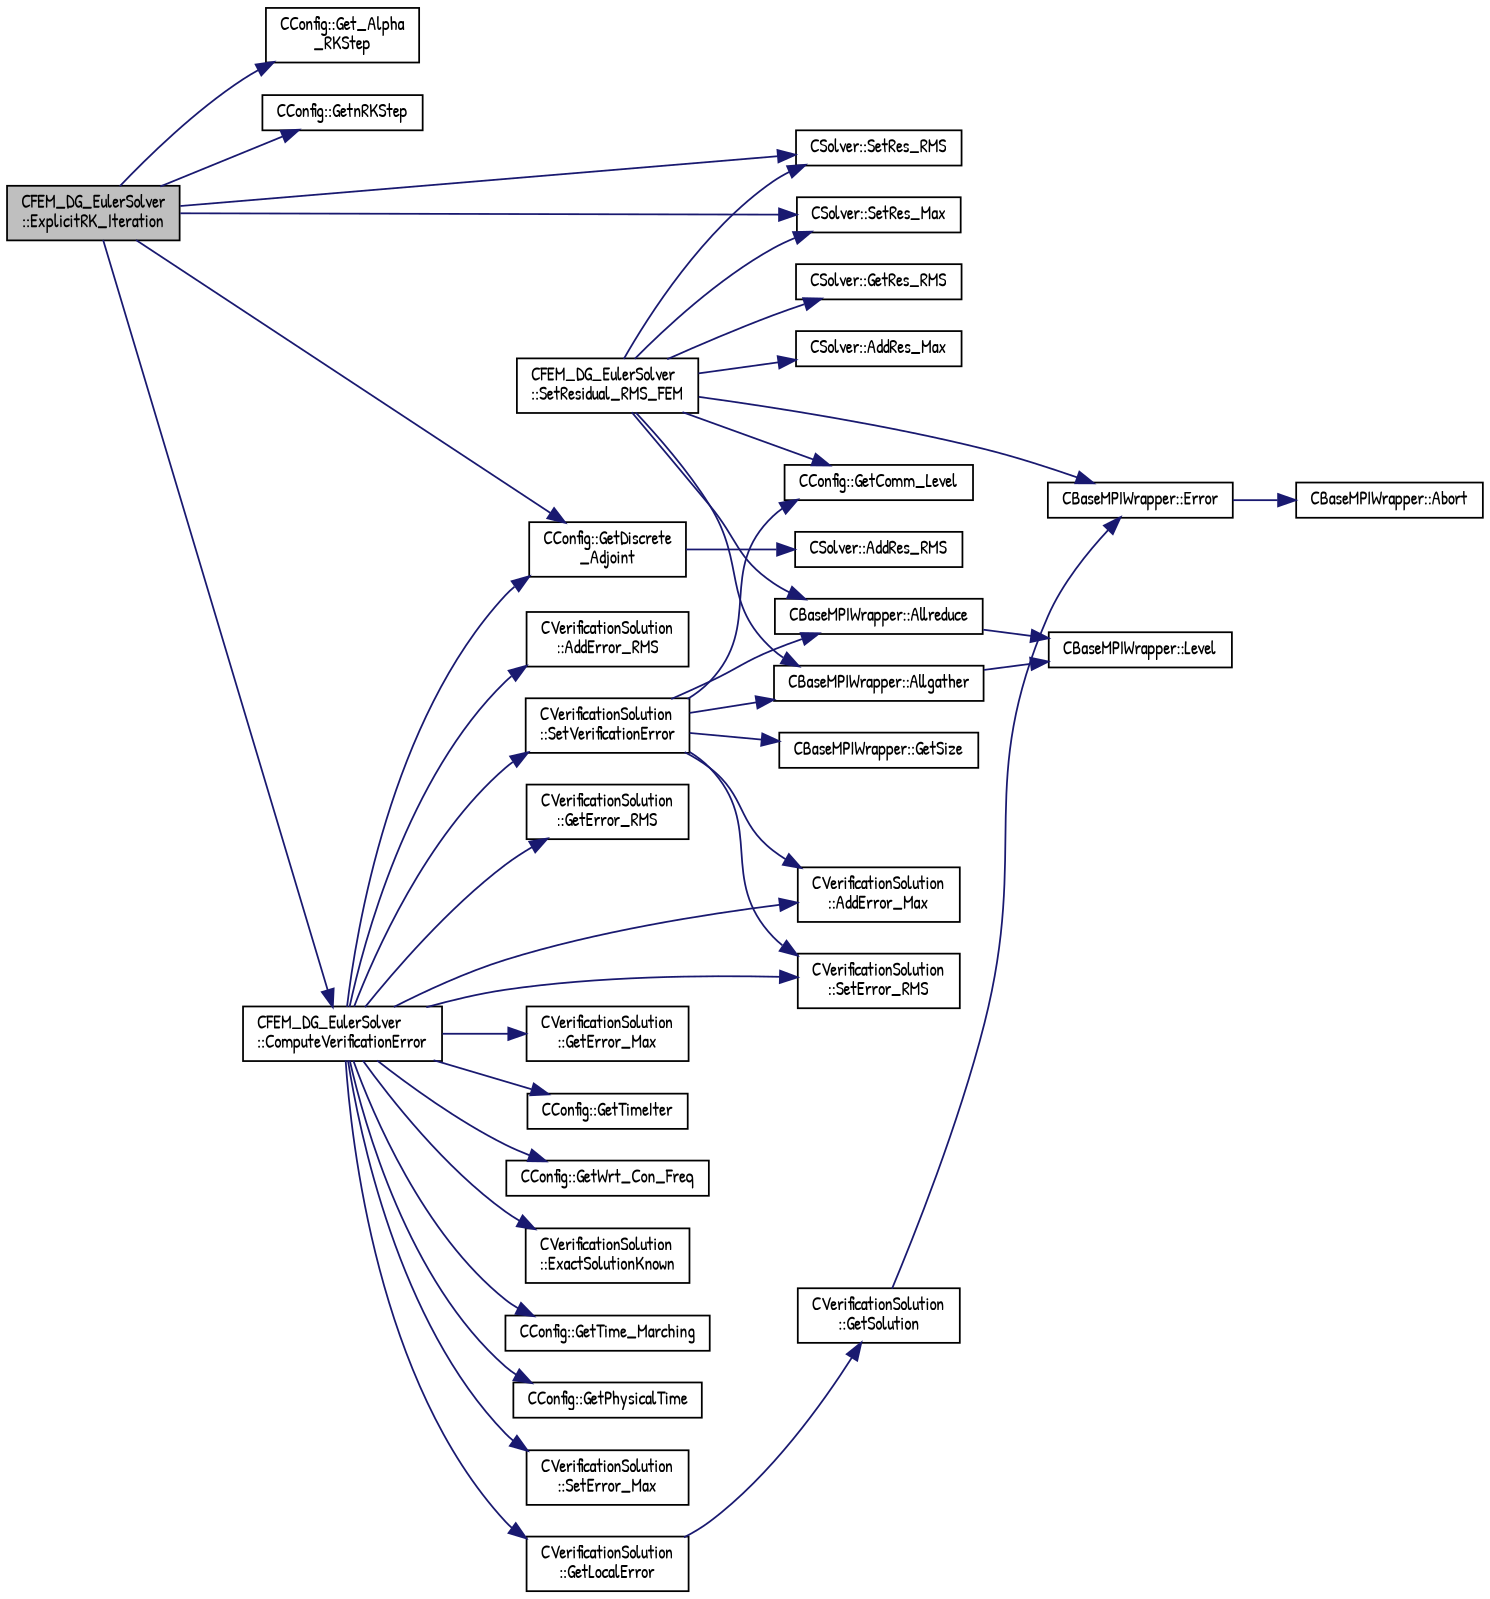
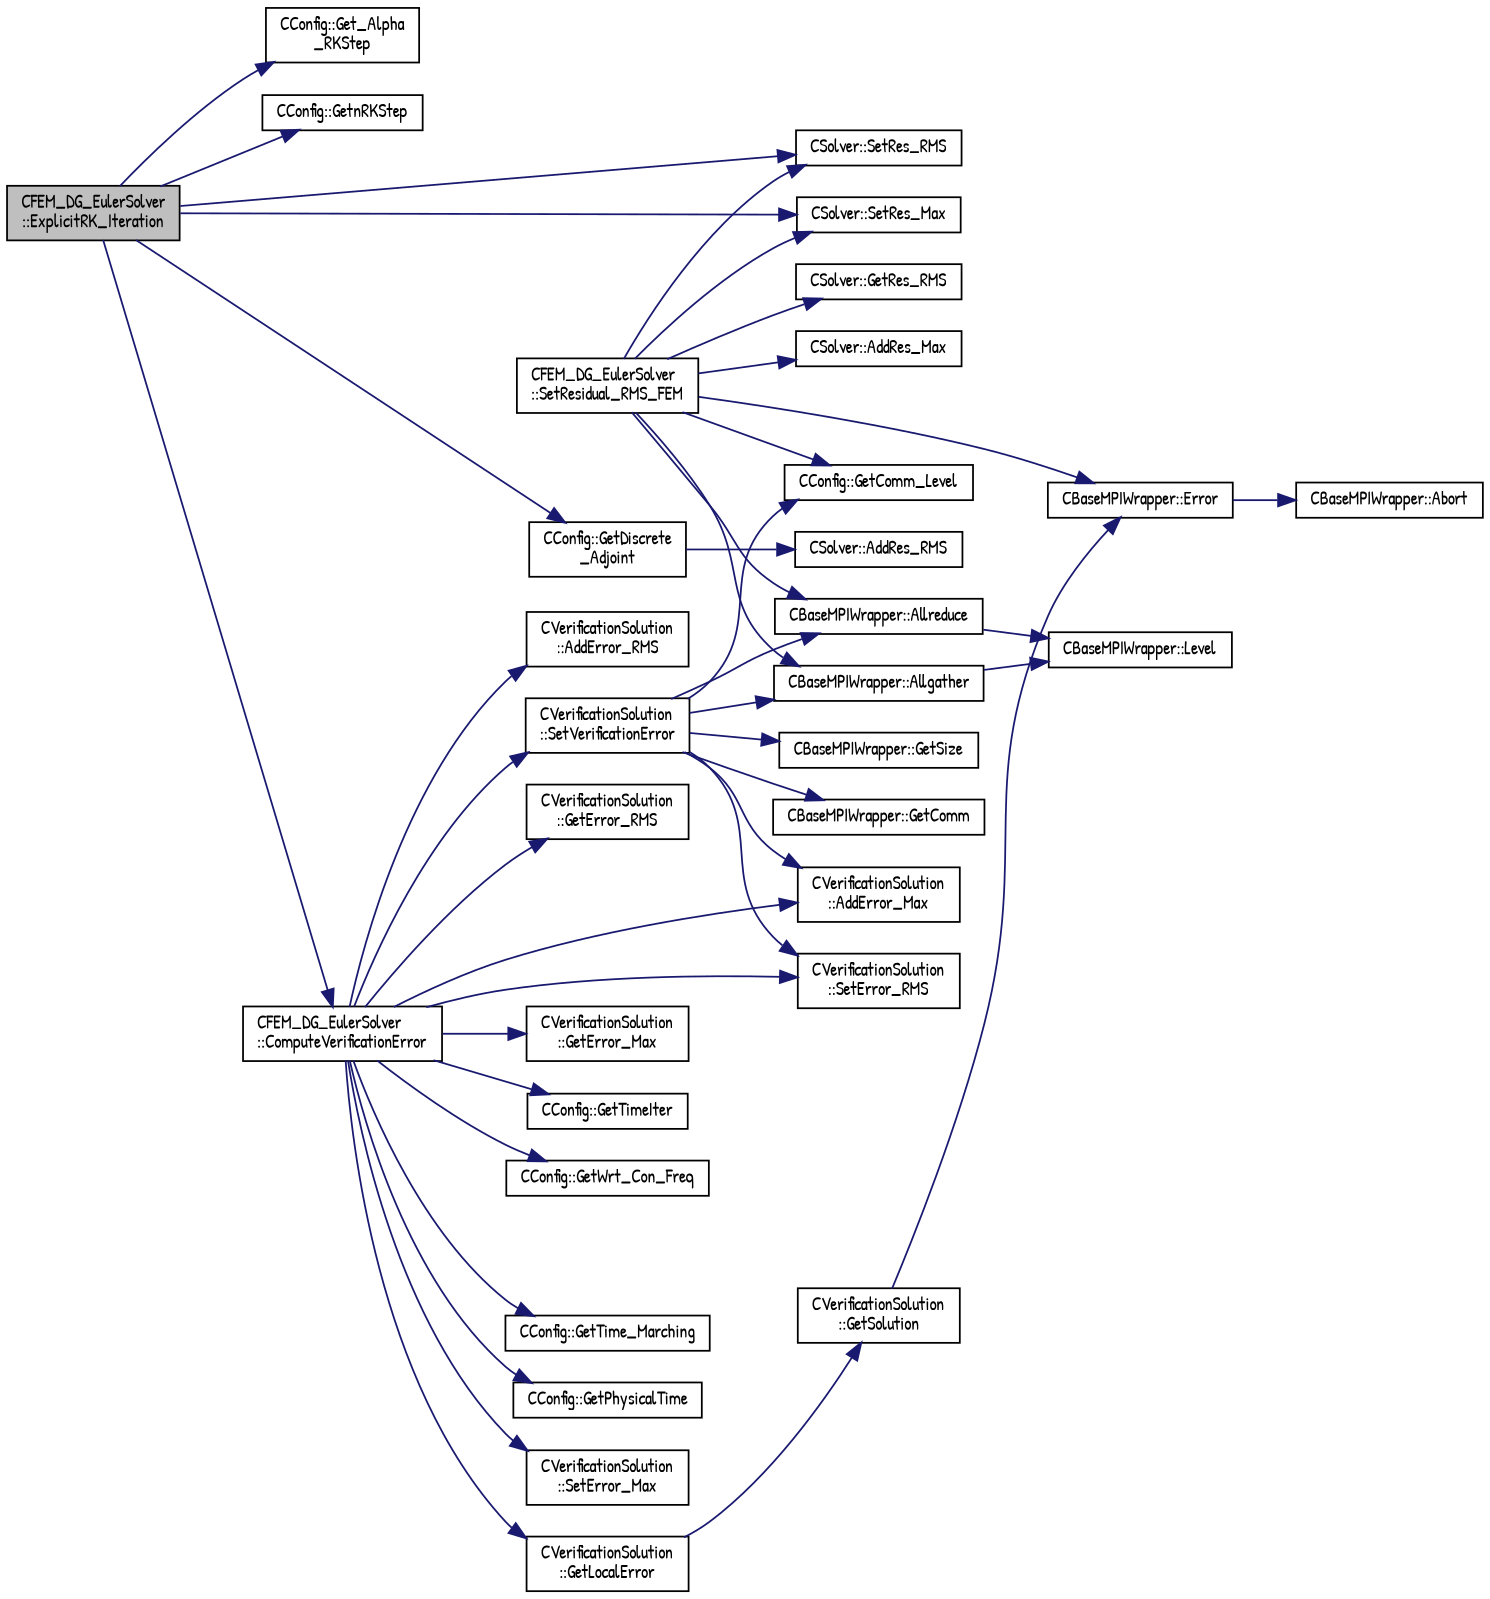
edge "CFEM_DG_EulerSolver ::ComputeVerificationError" -> "CConfig::GetDiscrete _Adjoint": removed
node "CBaseMPIWrapper::GetComm": added
node "CVerificationSolution ::ExactSolutionKnown": removed
